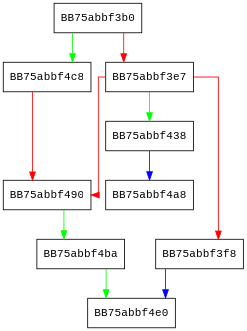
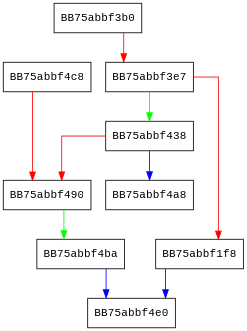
edge "BB75abbf3b0" -> "BB75abbf4c8": removed
edge "BB75abbf3e7" -> "BB75abbf490": now "BB75abbf438" -> "BB75abbf490"
node "BB75abbf3f8": label "BB75abbf3f8" -> "BB75abbf1f8"
edge "BB75abbf4ba" -> "BB75abbf4e0": color green -> blue
